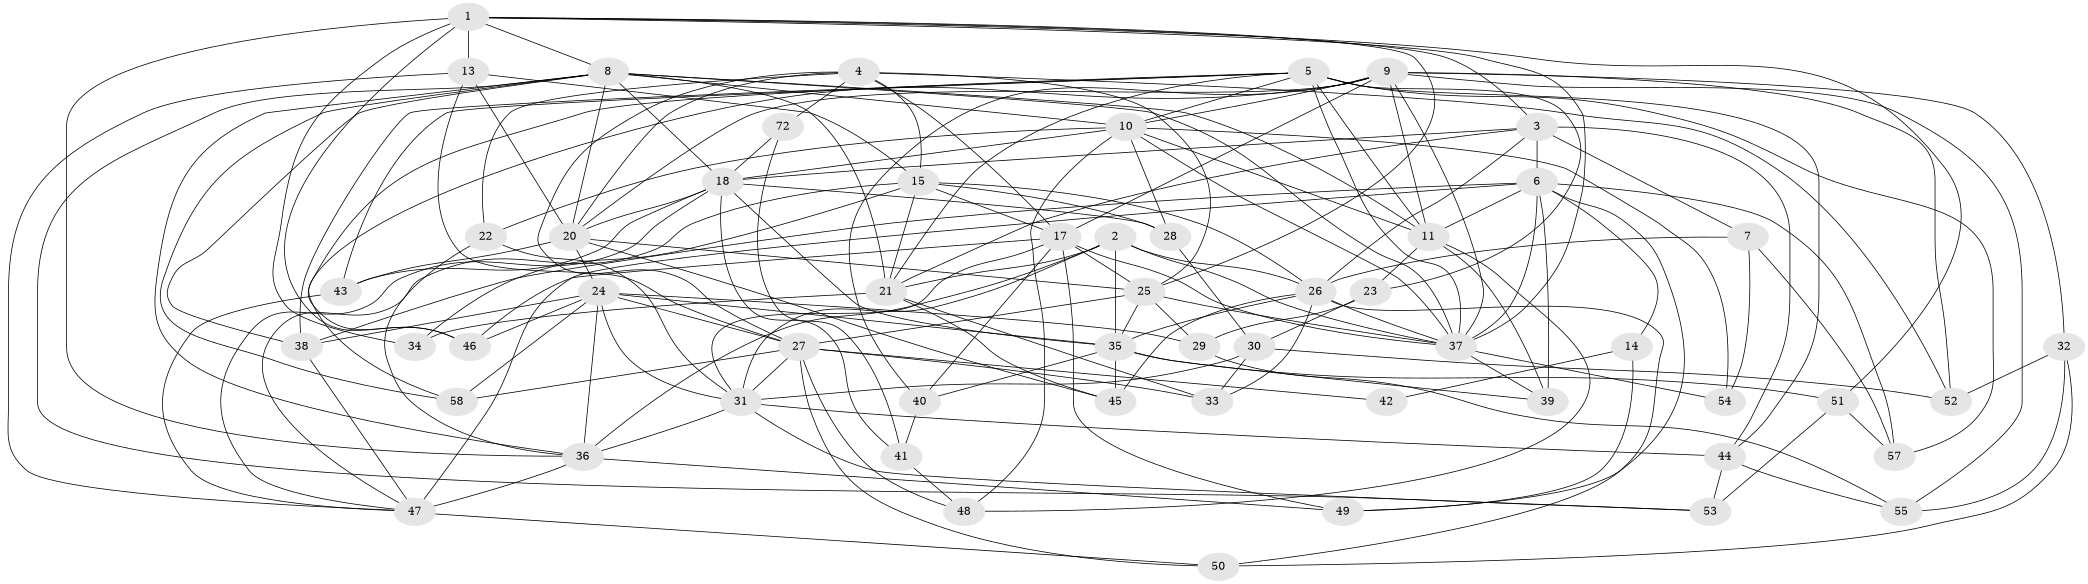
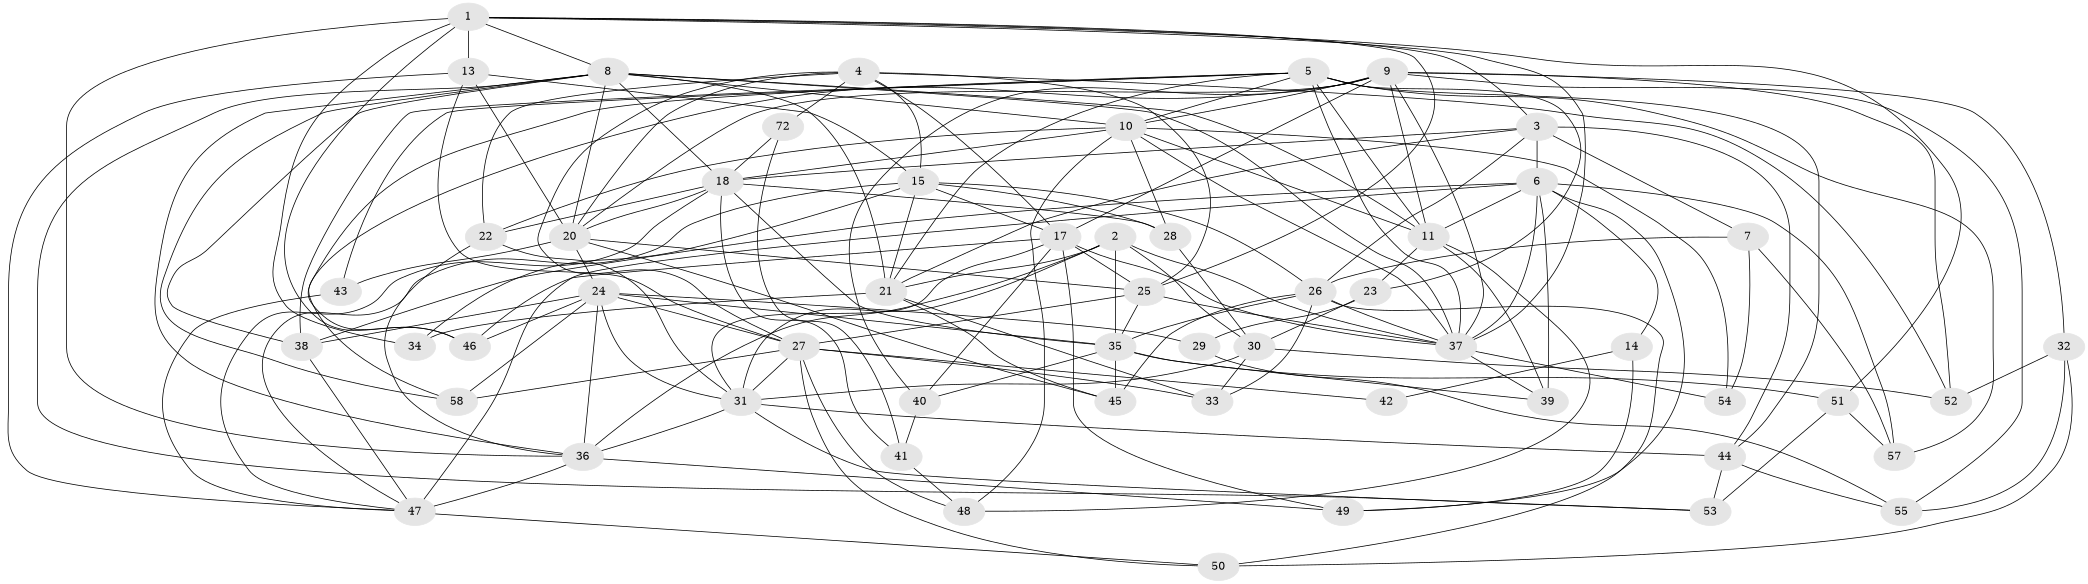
edge "18" -- "43": now "18" -- "22"
edge "2" -- "26": now "2" -- "30"
edge "25" -- "29": removed
